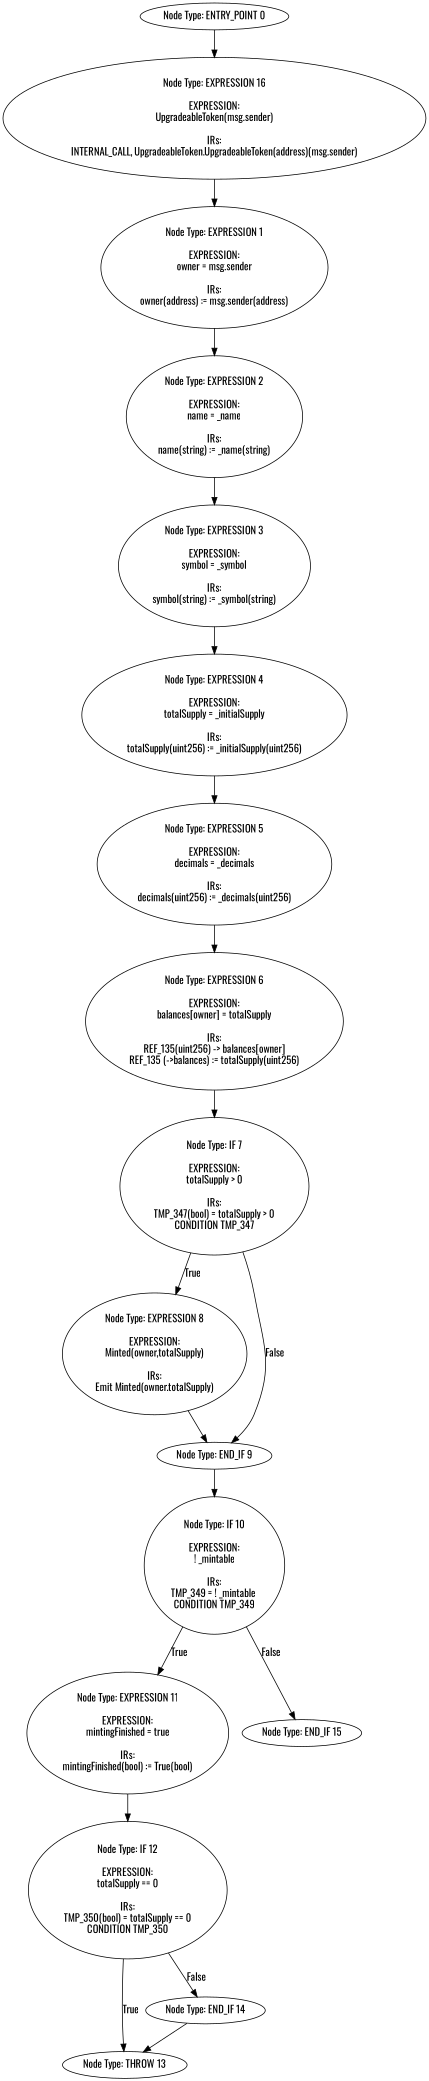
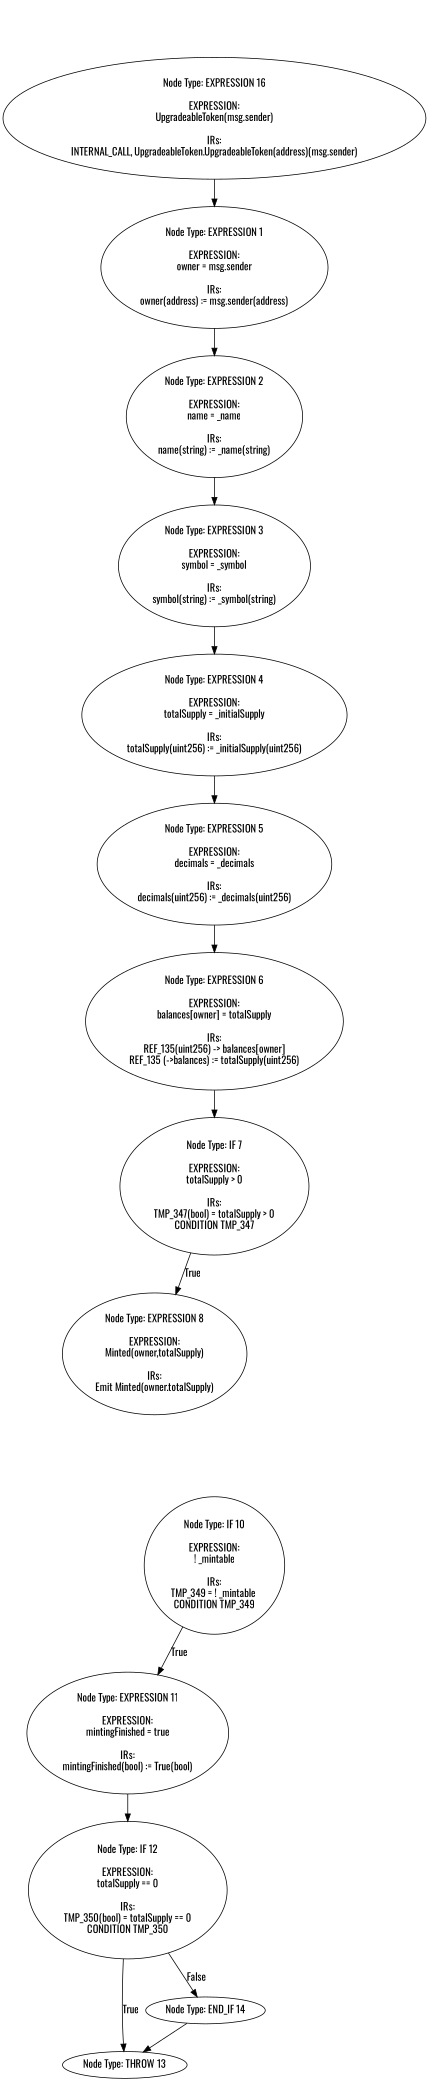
node "Node Type: ENTRY_POINT 0": removed
node "Node Type: END_IF 9": removed
node "Node Type: END_IF 15": removed
